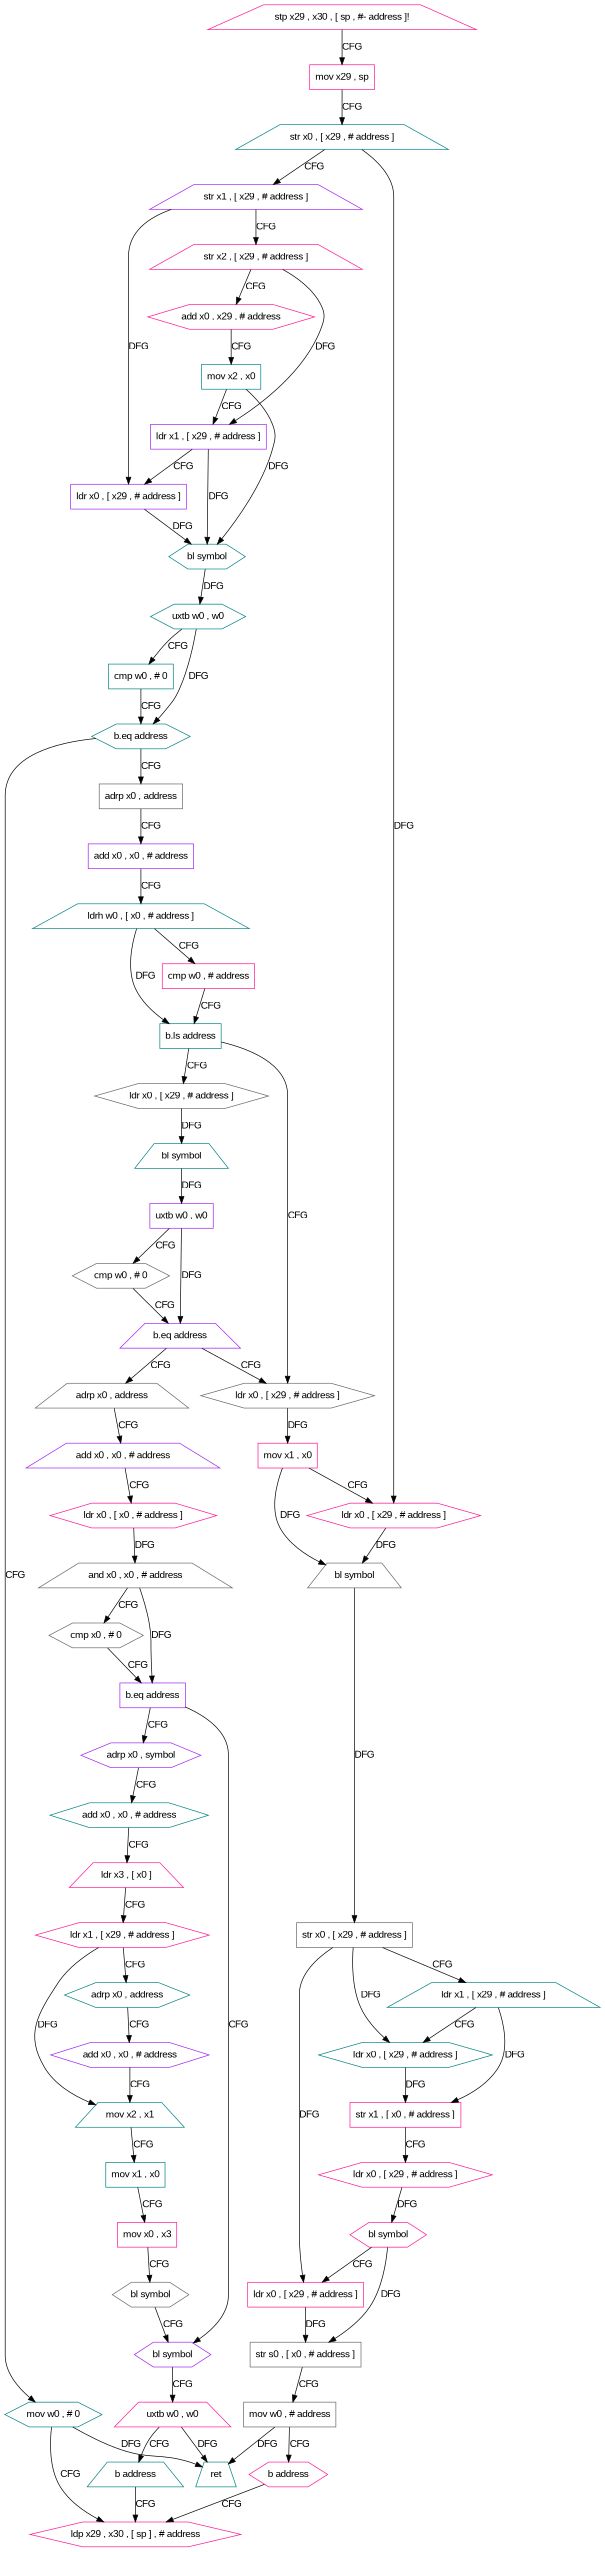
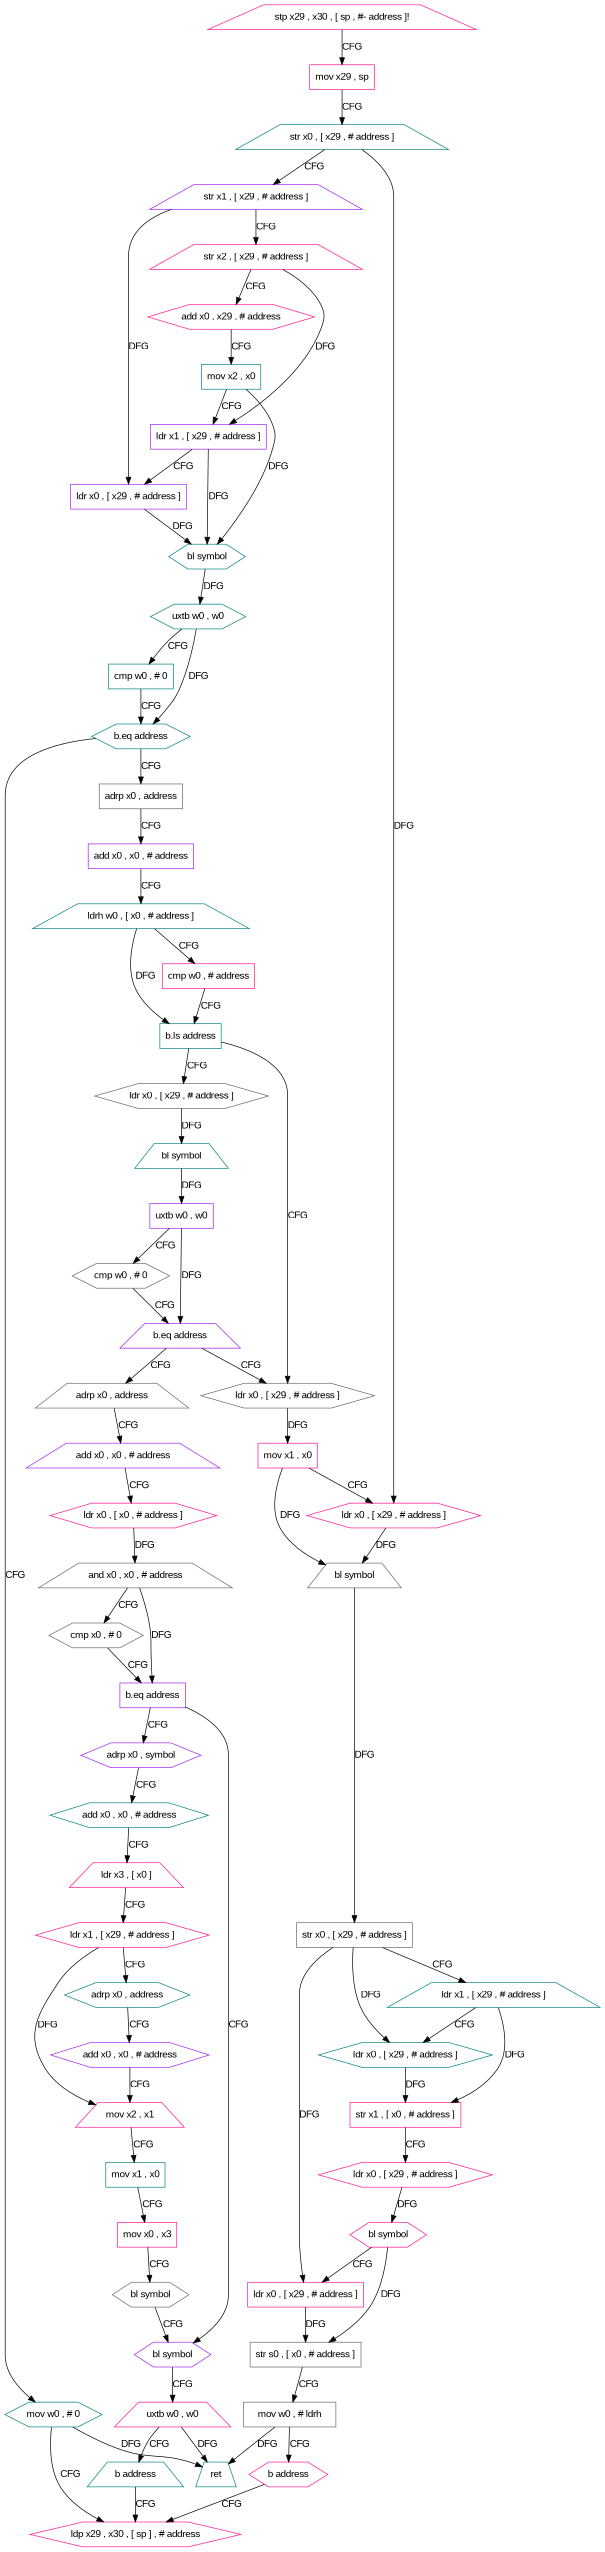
node "mov x2 , x1": color teal -> deeppink
node "mov w0 , # address": label "mov w0 , # address" -> "mov w0 , # ldrh"
